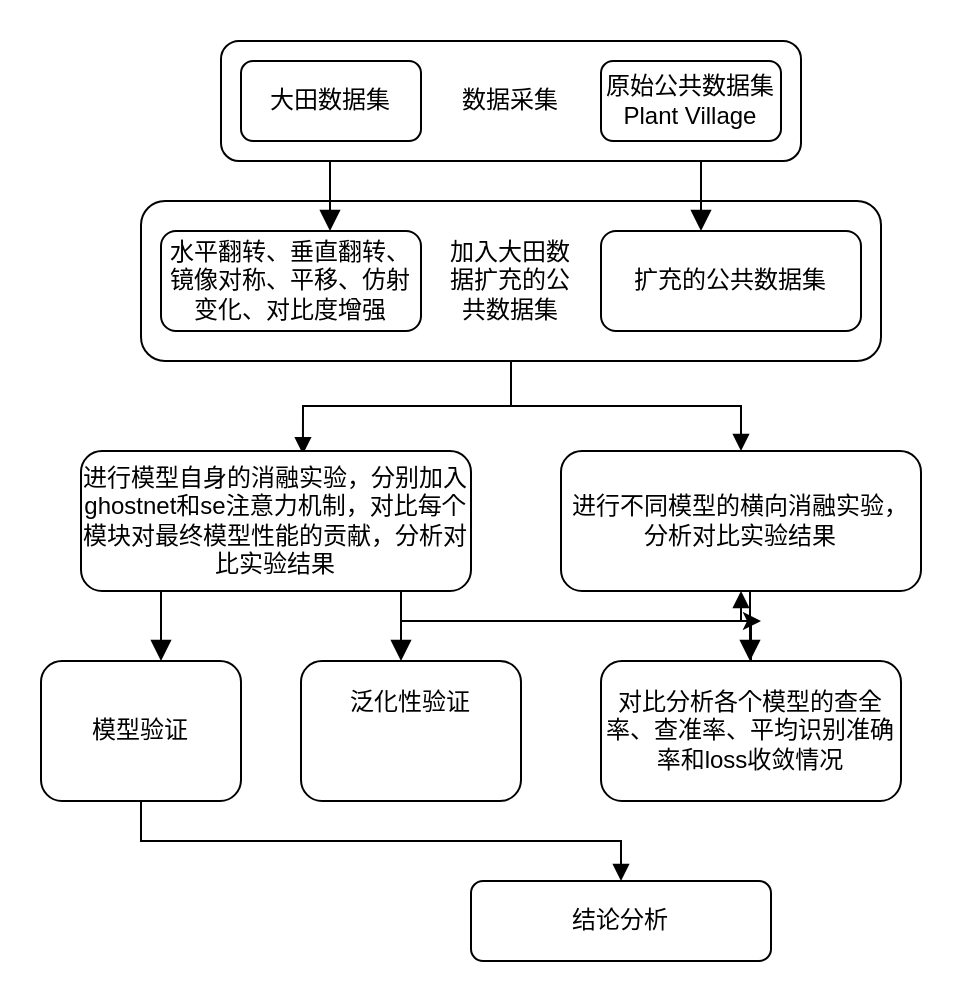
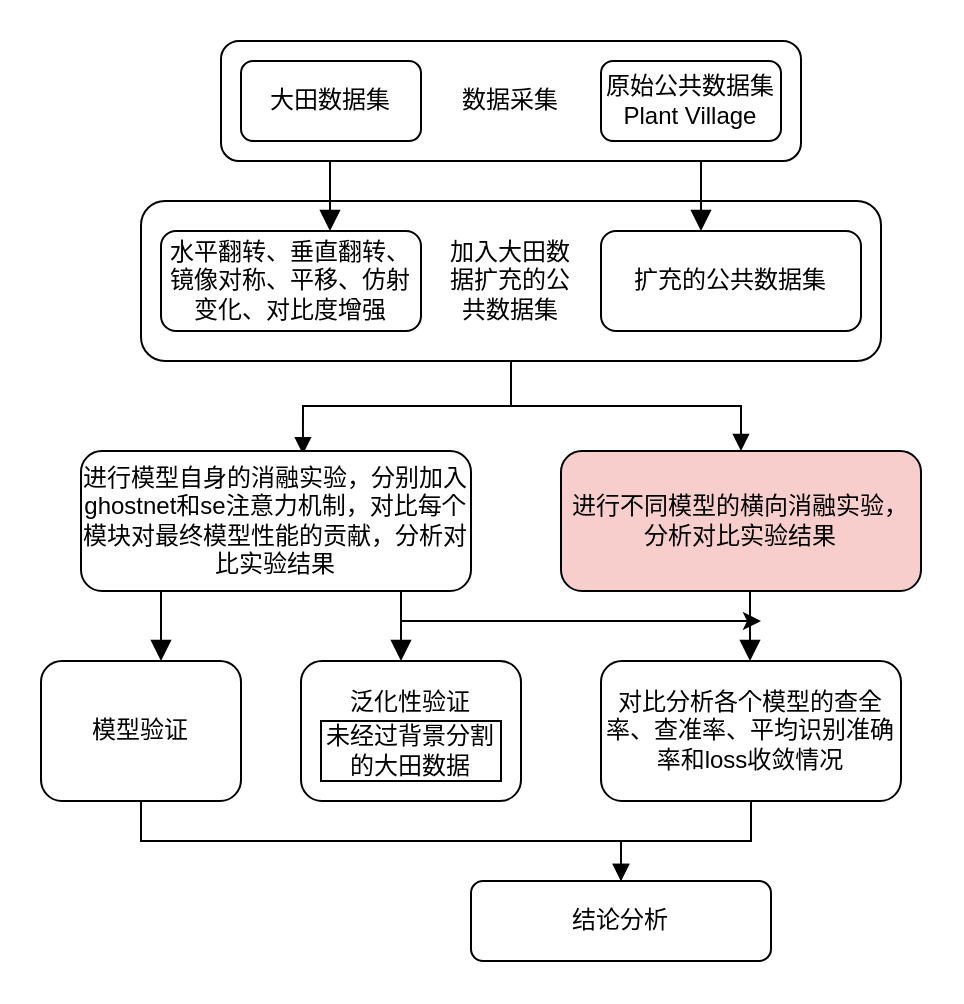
node "进行不同模型的横向消融实验，分析对比实验结果": fillcolor #ffffff -> #f8cecc
edge "对比分析各个模型的查全率、查准率、平均识别准确率和loss收敛情况" -> "进行不同模型的横向消融实验，分析对比实验结果": now "对比分析各个模型的查全率、查准率、平均识别准确率和loss收敛情况" -> "结论分析"
node "未经过背景分割的大田数据": added
